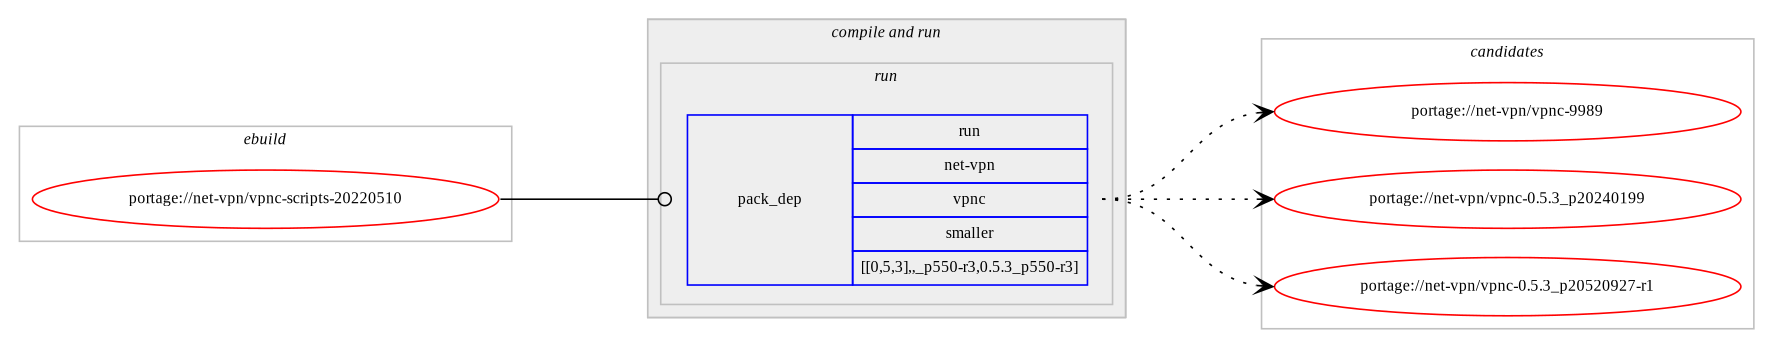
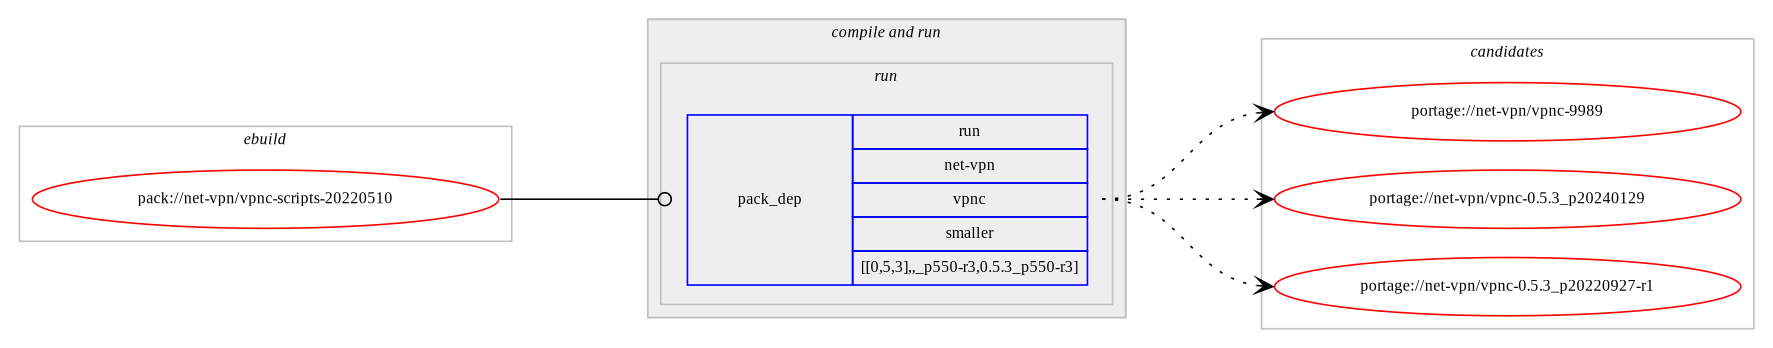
node "portage://net-vpn/vpnc-scripts-20220510": label "portage://net-vpn/vpnc-scripts-20220510" -> "pack://net-vpn/vpnc-scripts-20220510"
node "portage://net-vpn/vpnc-0.5.3_p20240199": label "portage://net-vpn/vpnc-0.5.3_p20240199" -> "portage://net-vpn/vpnc-0.5.3_p20240129"
node "portage://net-vpn/vpnc-0.5.3_p20520927-r1": label "portage://net-vpn/vpnc-0.5.3_p20520927-r1" -> "portage://net-vpn/vpnc-0.5.3_p20220927-r1"
